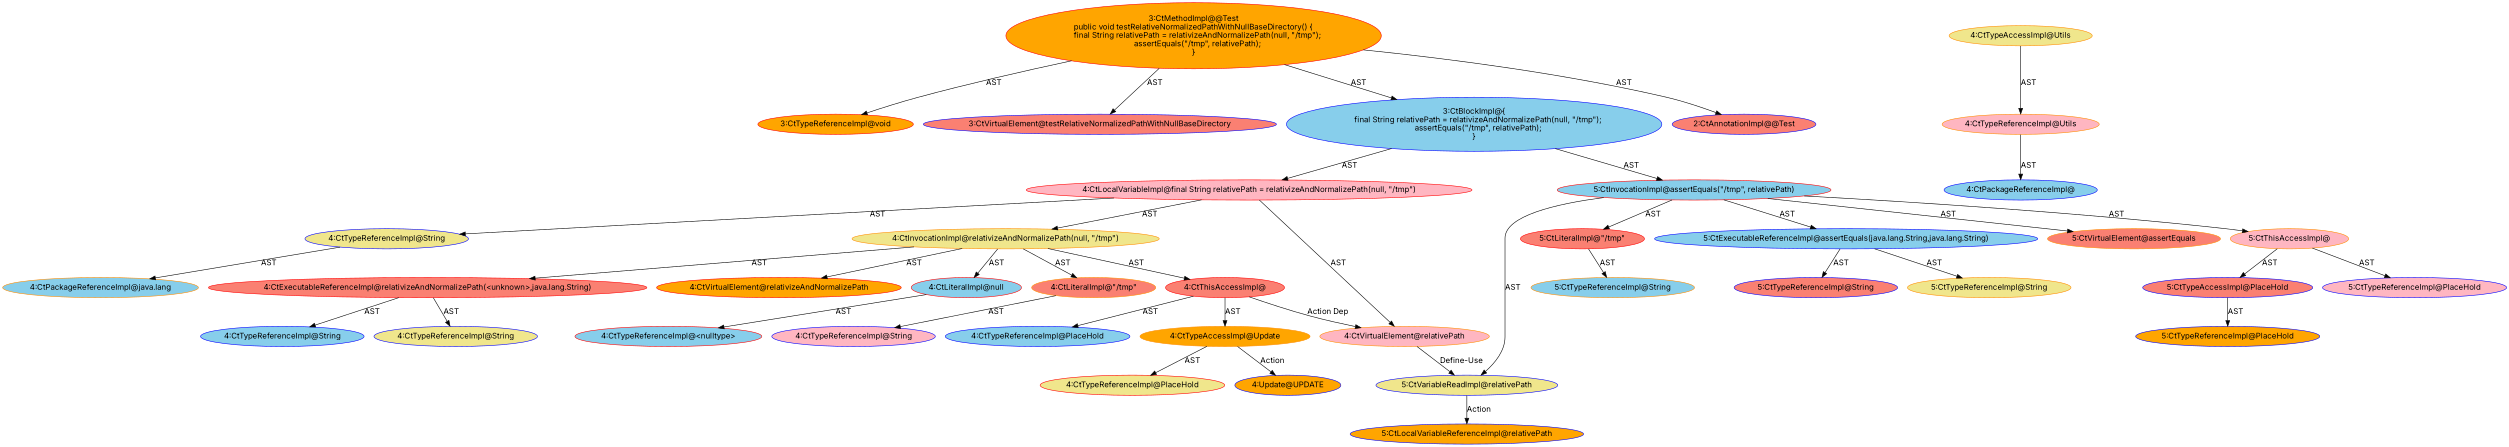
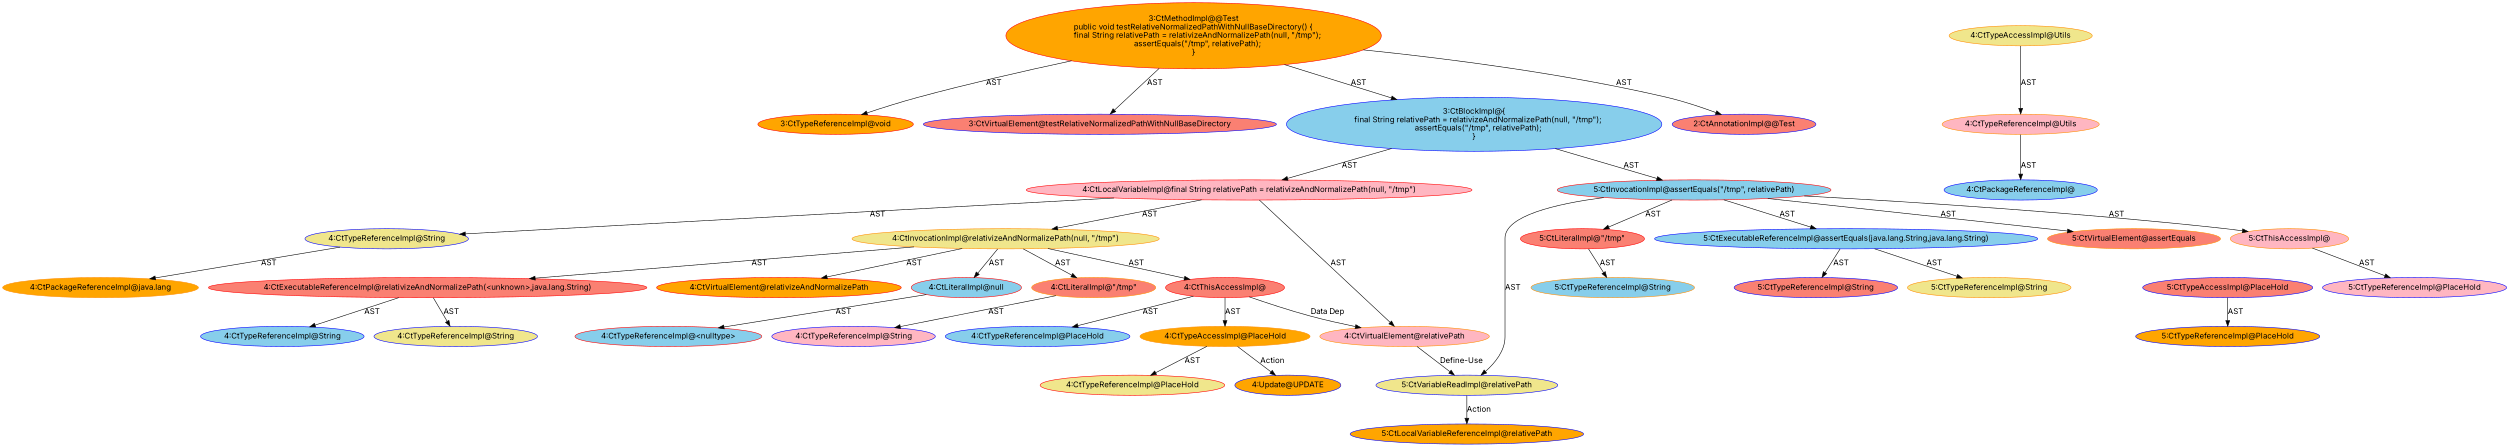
edge "5:CtThisAccessImpl@" -> "5:CtTypeAccessImpl@PlaceHold": removed, label "AST"
node "4:CtPackageReferenceImpl@java.lang": fillcolor skyblue -> orange
edge "4:CtThisAccessImpl@" -> "4:CtVirtualElement@relativePath": label "Action Dep" -> "Data Dep"
node "4:CtTypeAccessImpl@Update": label "4:CtTypeAccessImpl@Update" -> "4:CtTypeAccessImpl@PlaceHold"
